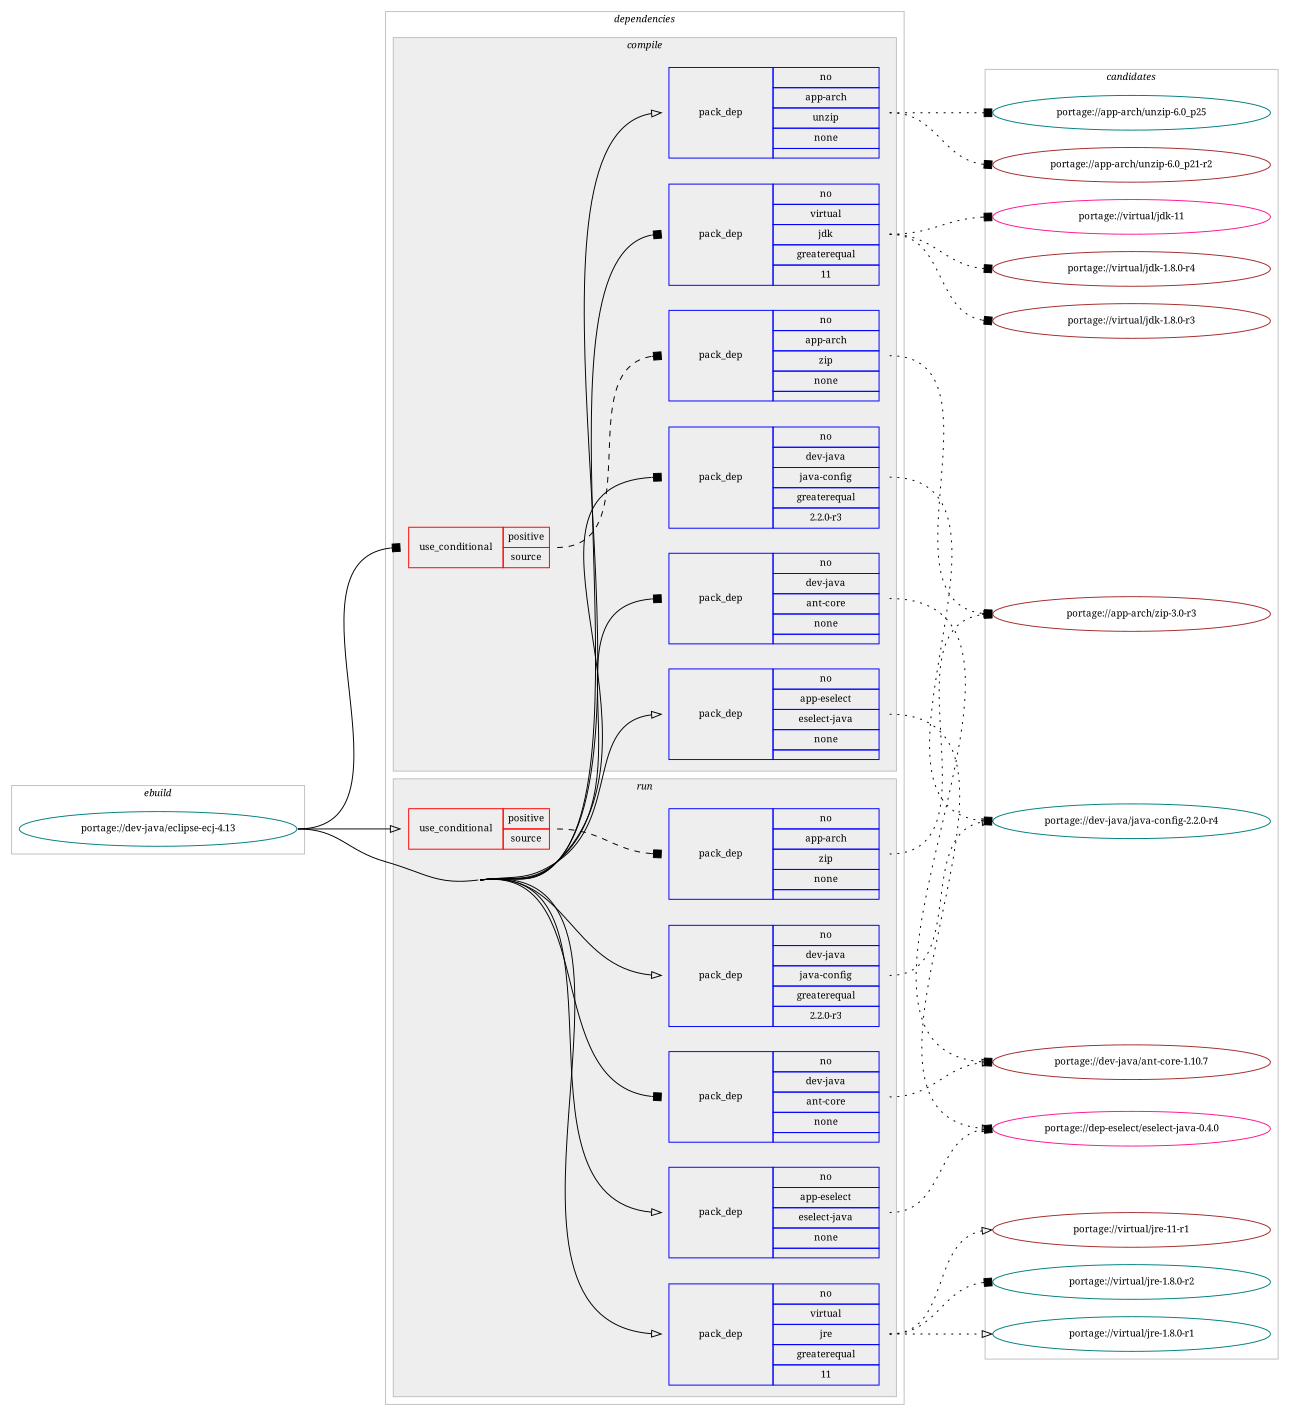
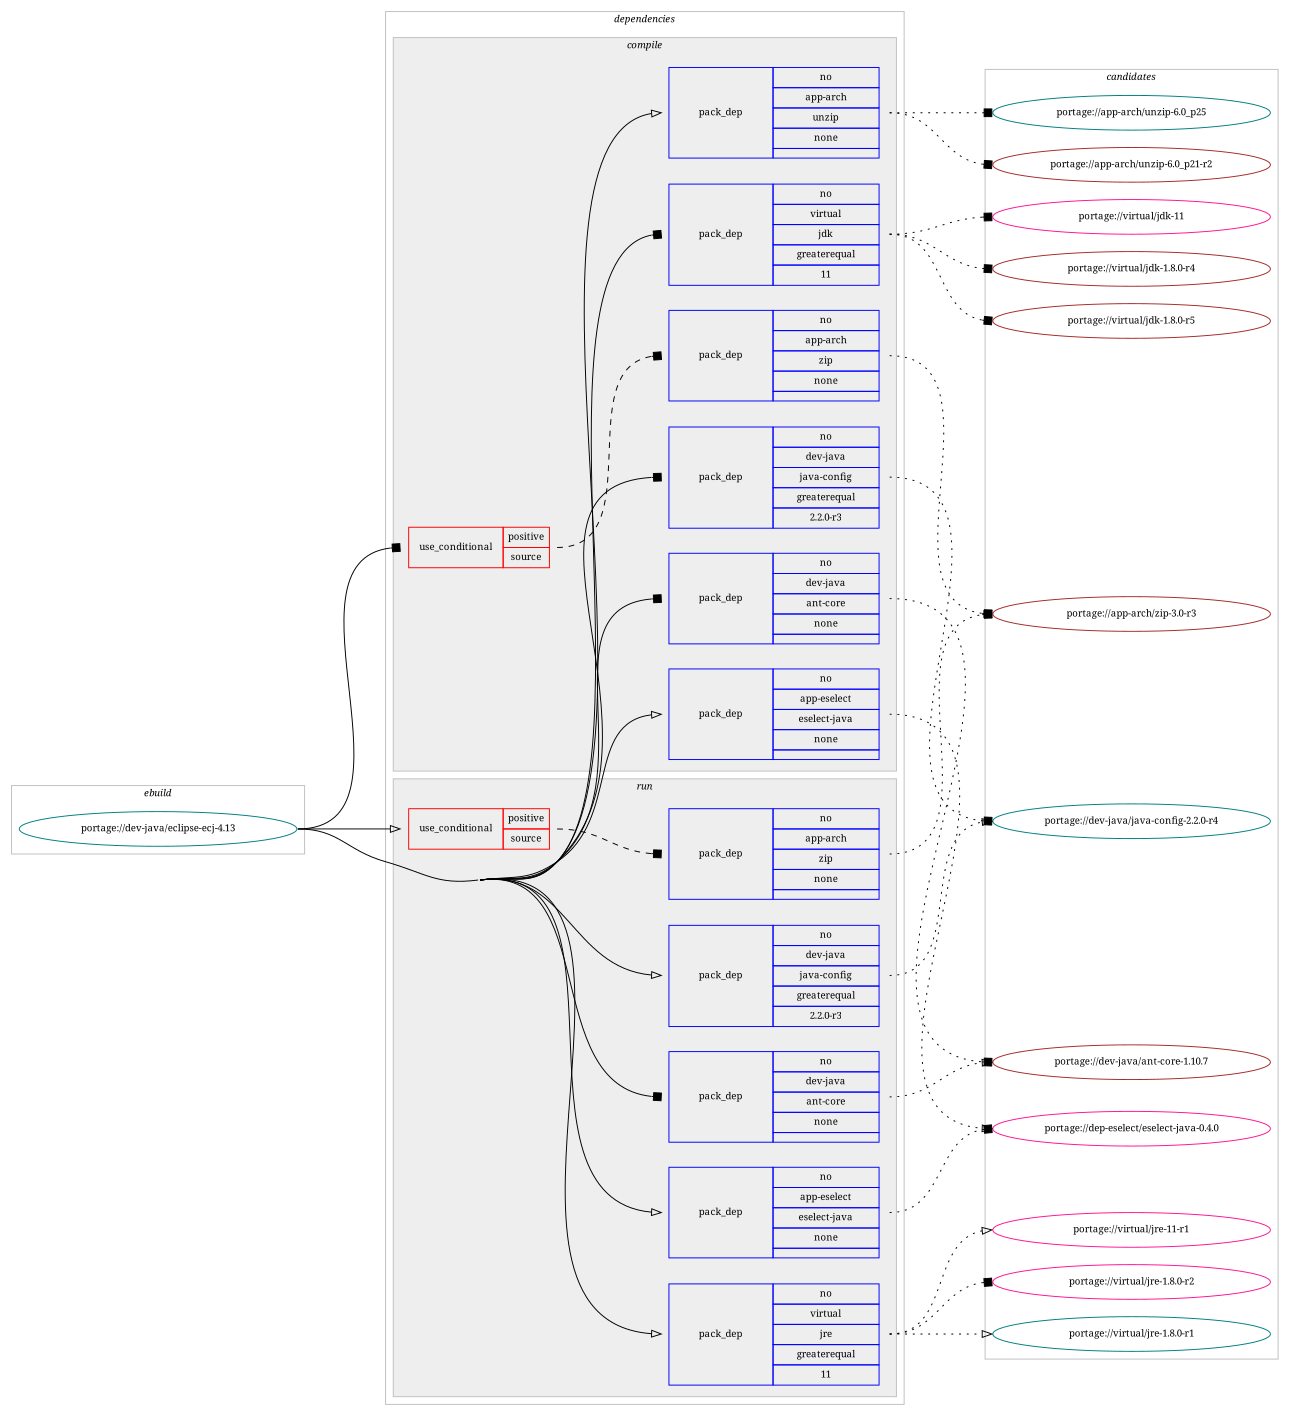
node "portage://virtual/jdk-1.8.0-r3": label "portage://virtual/jdk-1.8.0-r3" -> "portage://virtual/jdk-1.8.0-r5"
node "portage://virtual/jre-11-r1": color brown -> deeppink
node "portage://virtual/jre-1.8.0-r2": color teal -> deeppink
